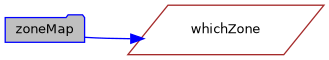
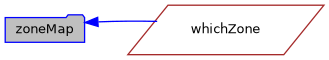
edge "zoneMap" -> "whichZone": reversed
